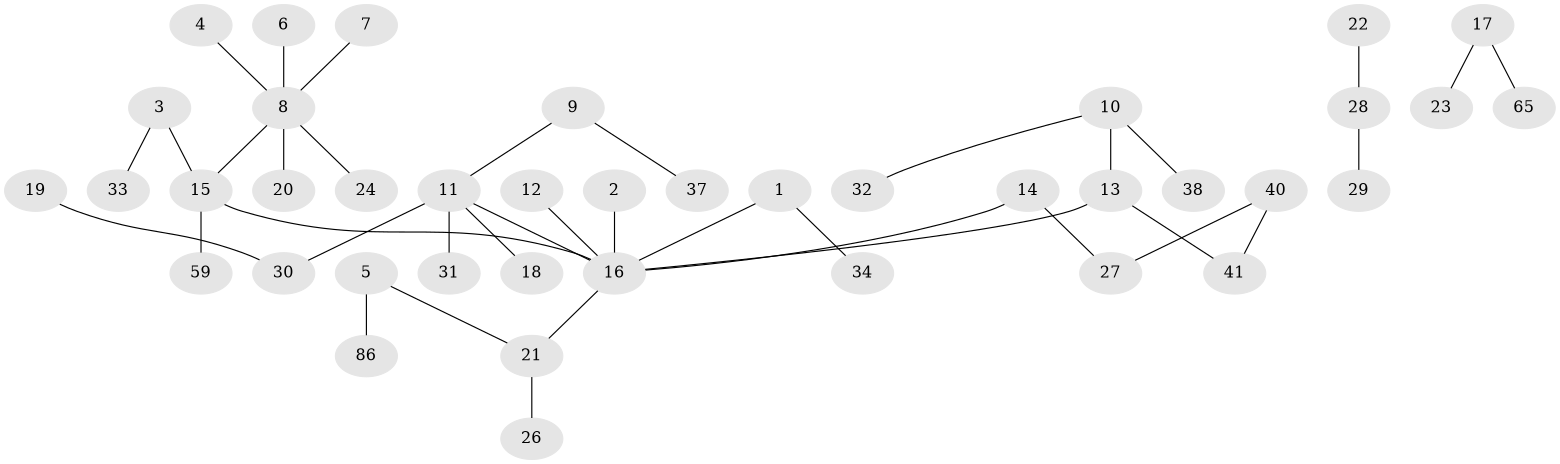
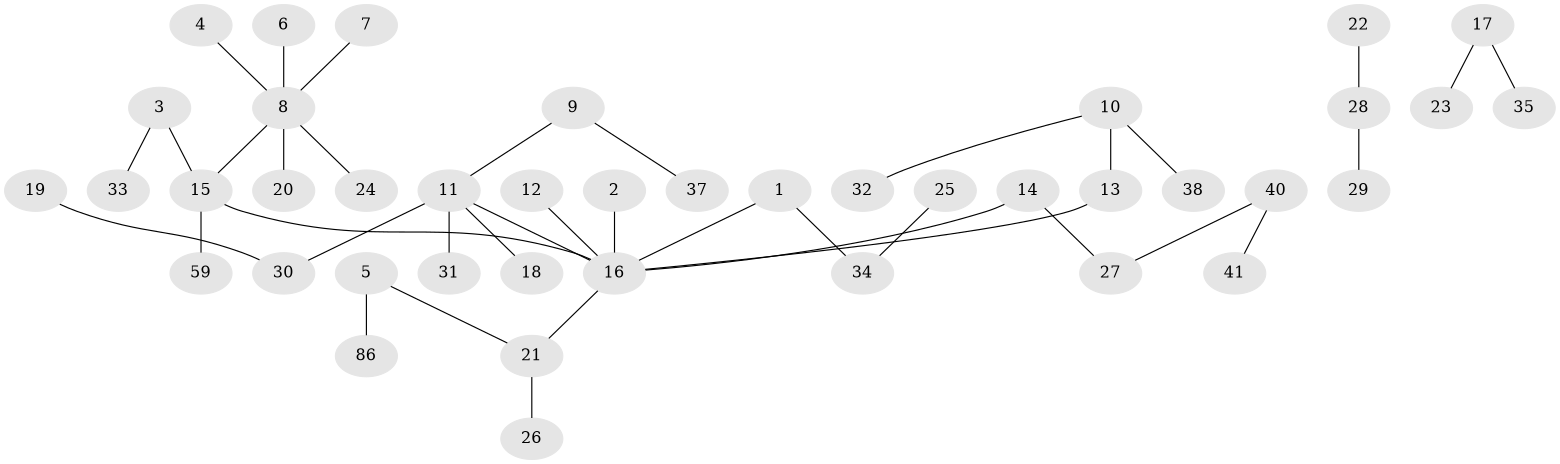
node "65": label "65" -> "35"
node "25": added
edge "13" -- "41": removed
